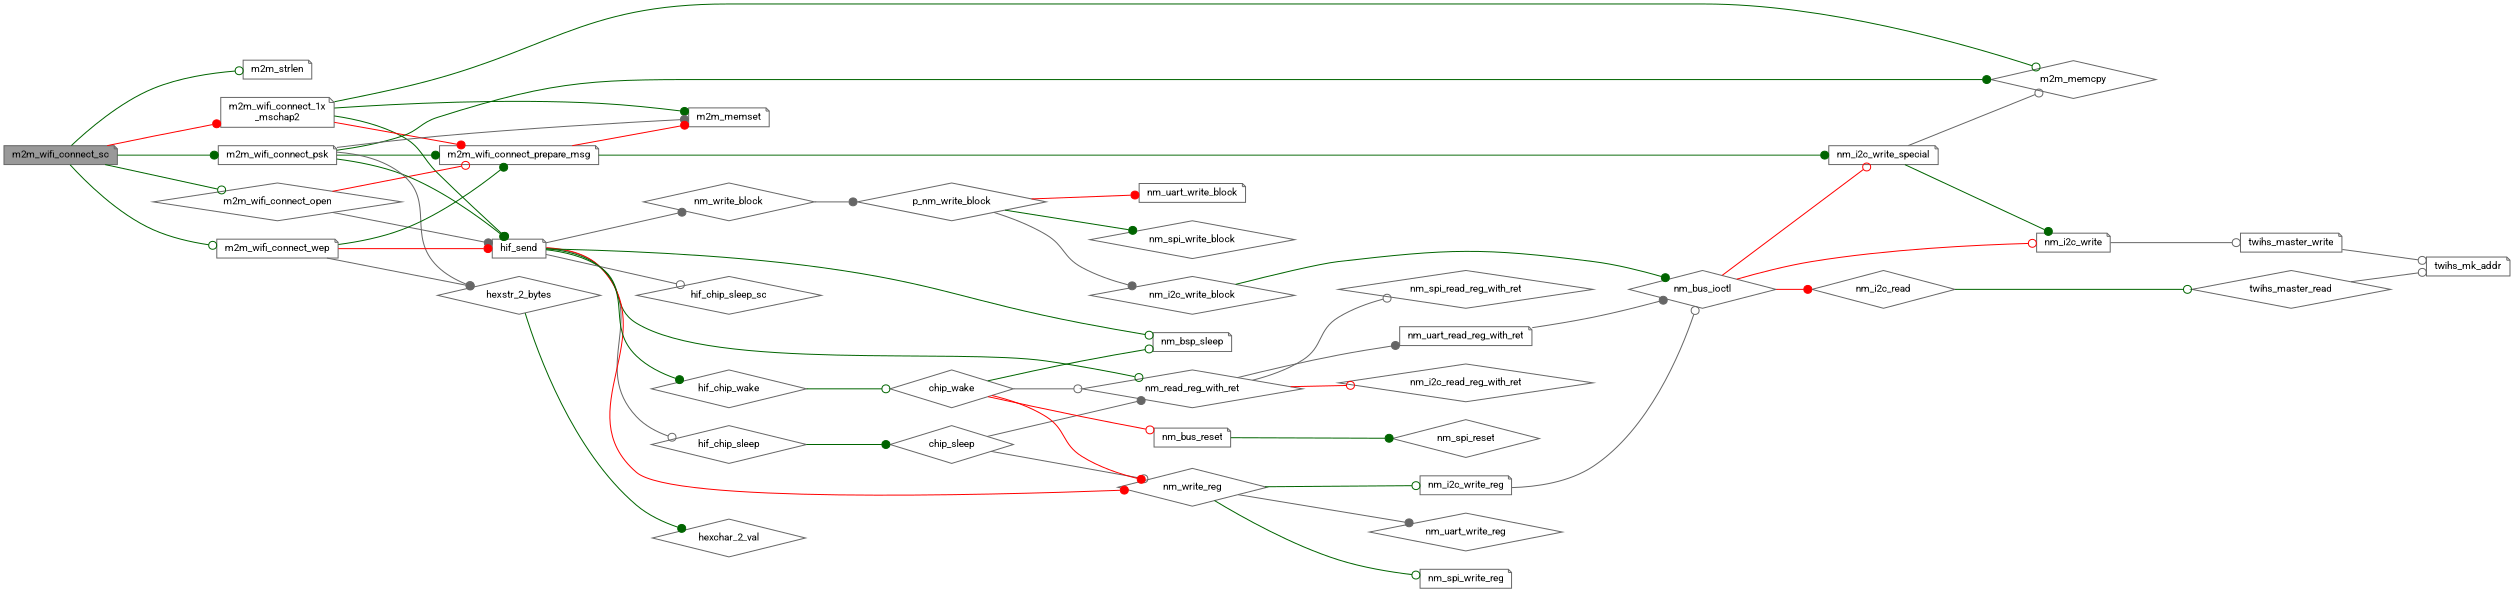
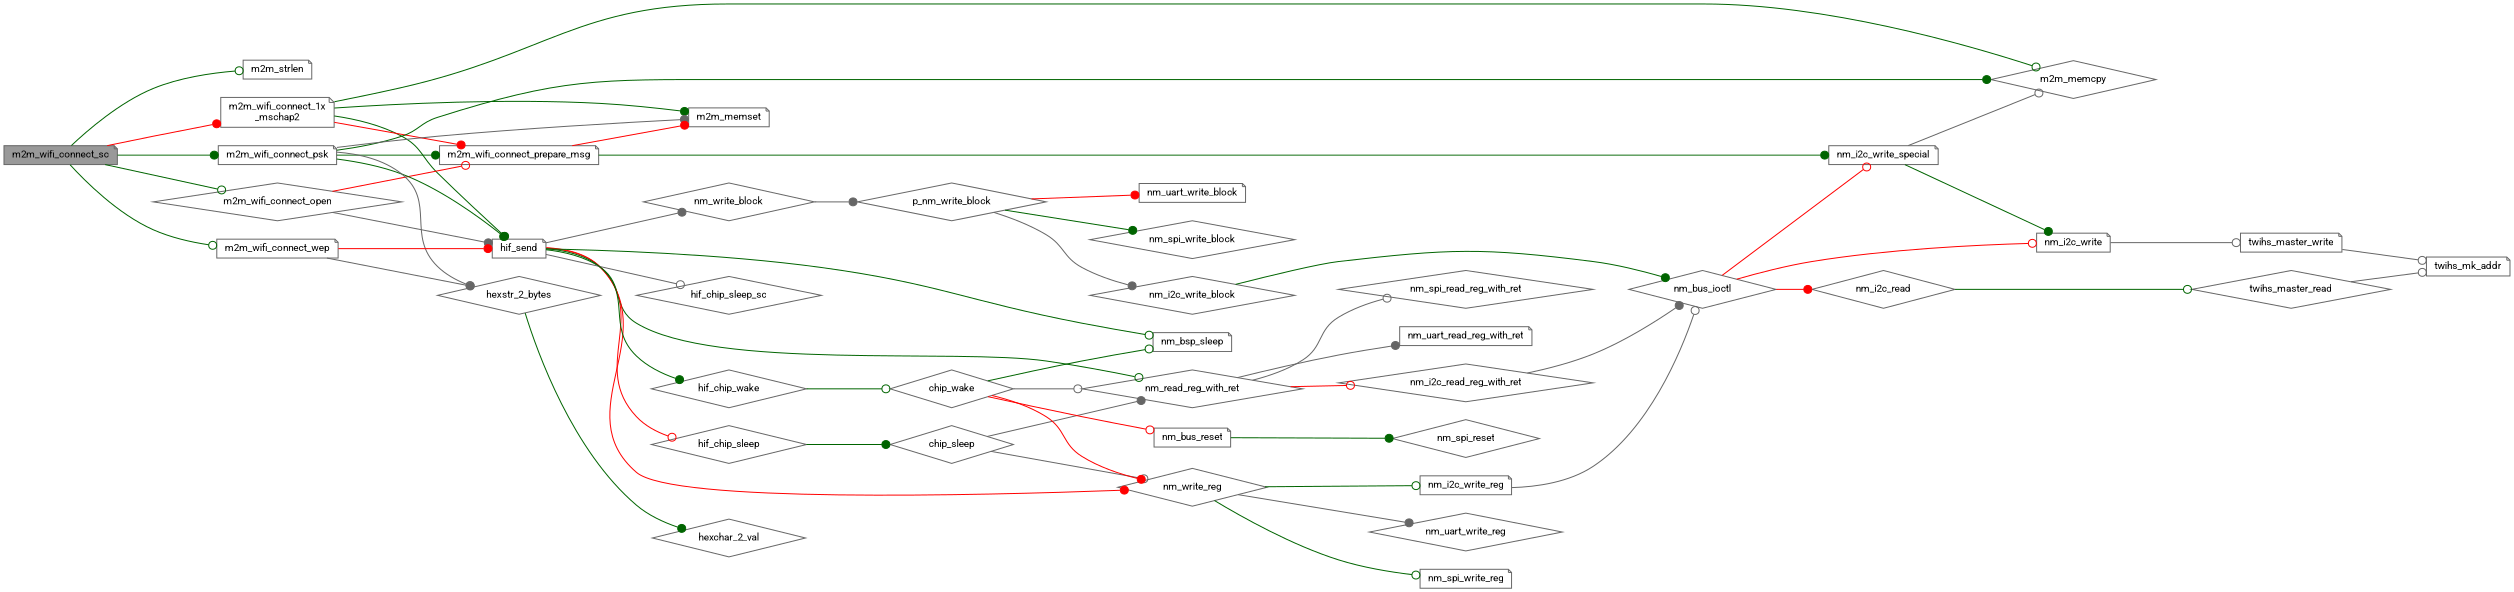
edge "m2m_wifi_connect_wep" -> "m2m_wifi_connect_prepare_msg": removed
edge "nm_uart_read_reg_with_ret" -> "nm_bus_ioctl": now "nm_i2c_read_reg_with_ret" -> "nm_bus_ioctl"
edge "hif_send" -> "hif_chip_sleep": color gray40 -> red
